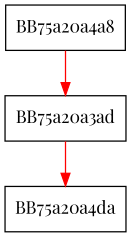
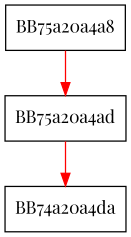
node "BB75a20a3ad": label "BB75a20a3ad" -> "BB75a20a4ad"
node "BB75a20a4da": label "BB75a20a4da" -> "BB74a20a4da"
